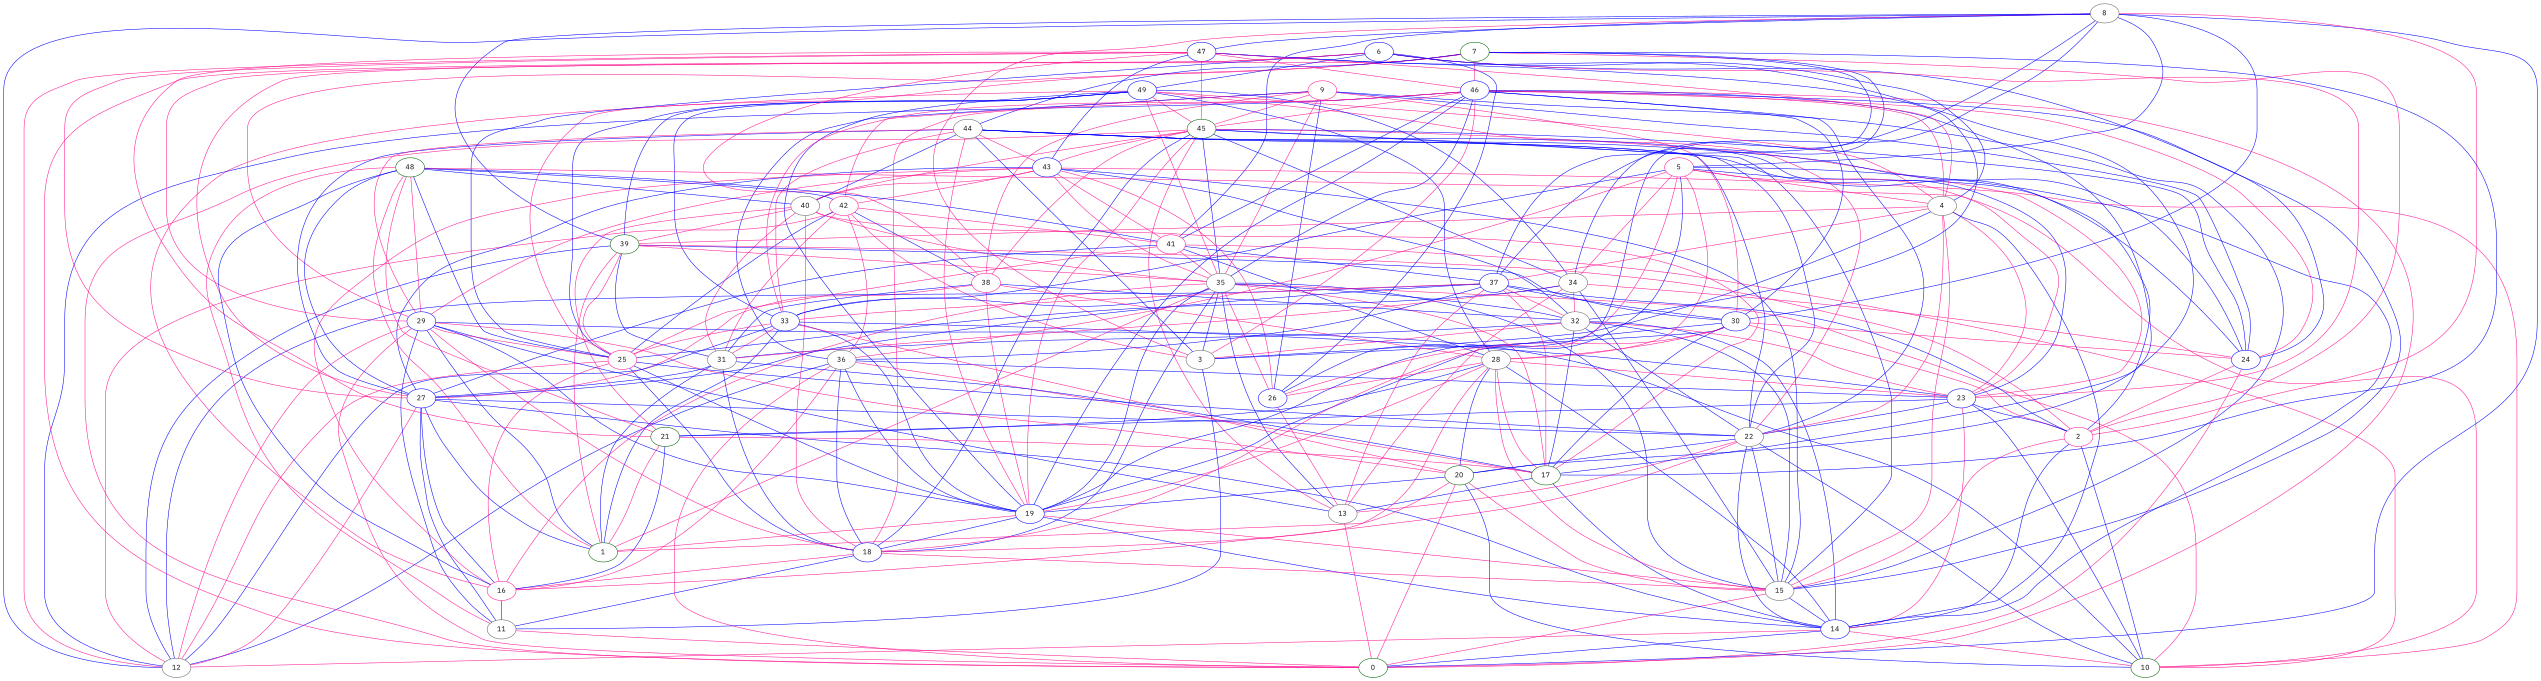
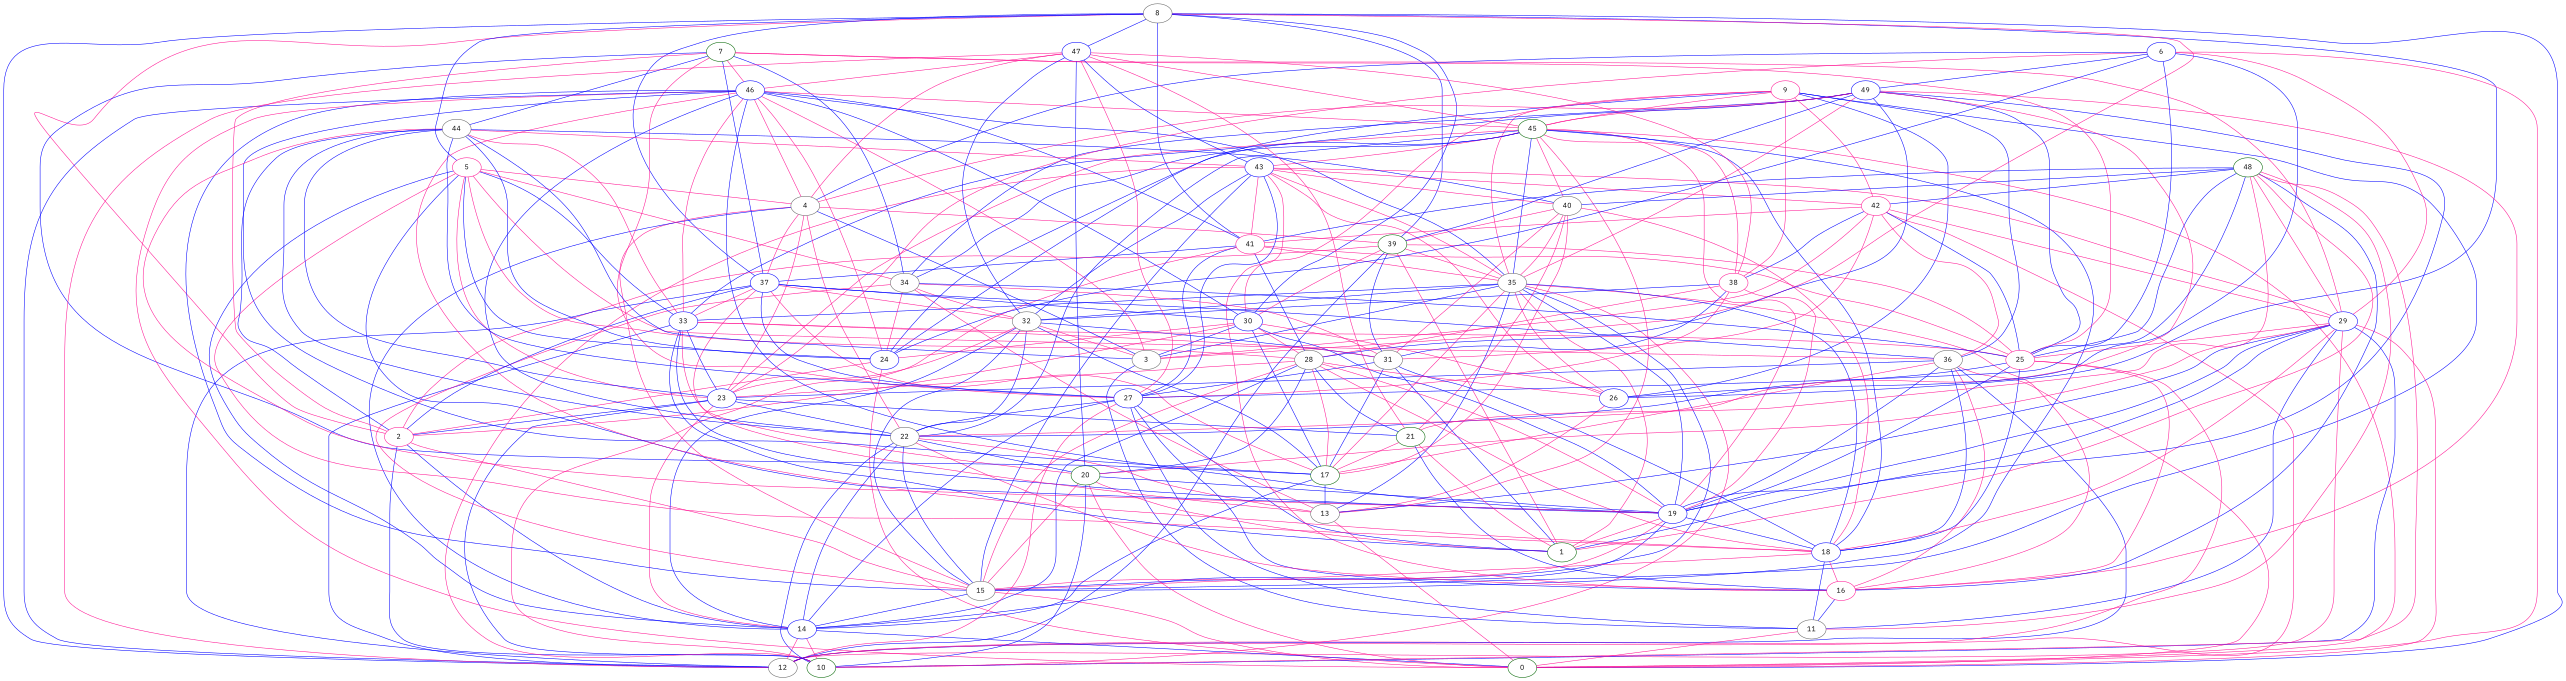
edge "44" -- "29": now "42" -- "29"
edge "39" -- "30": color blue -> deeppink
edge "34" -- "15": color blue -> deeppink
